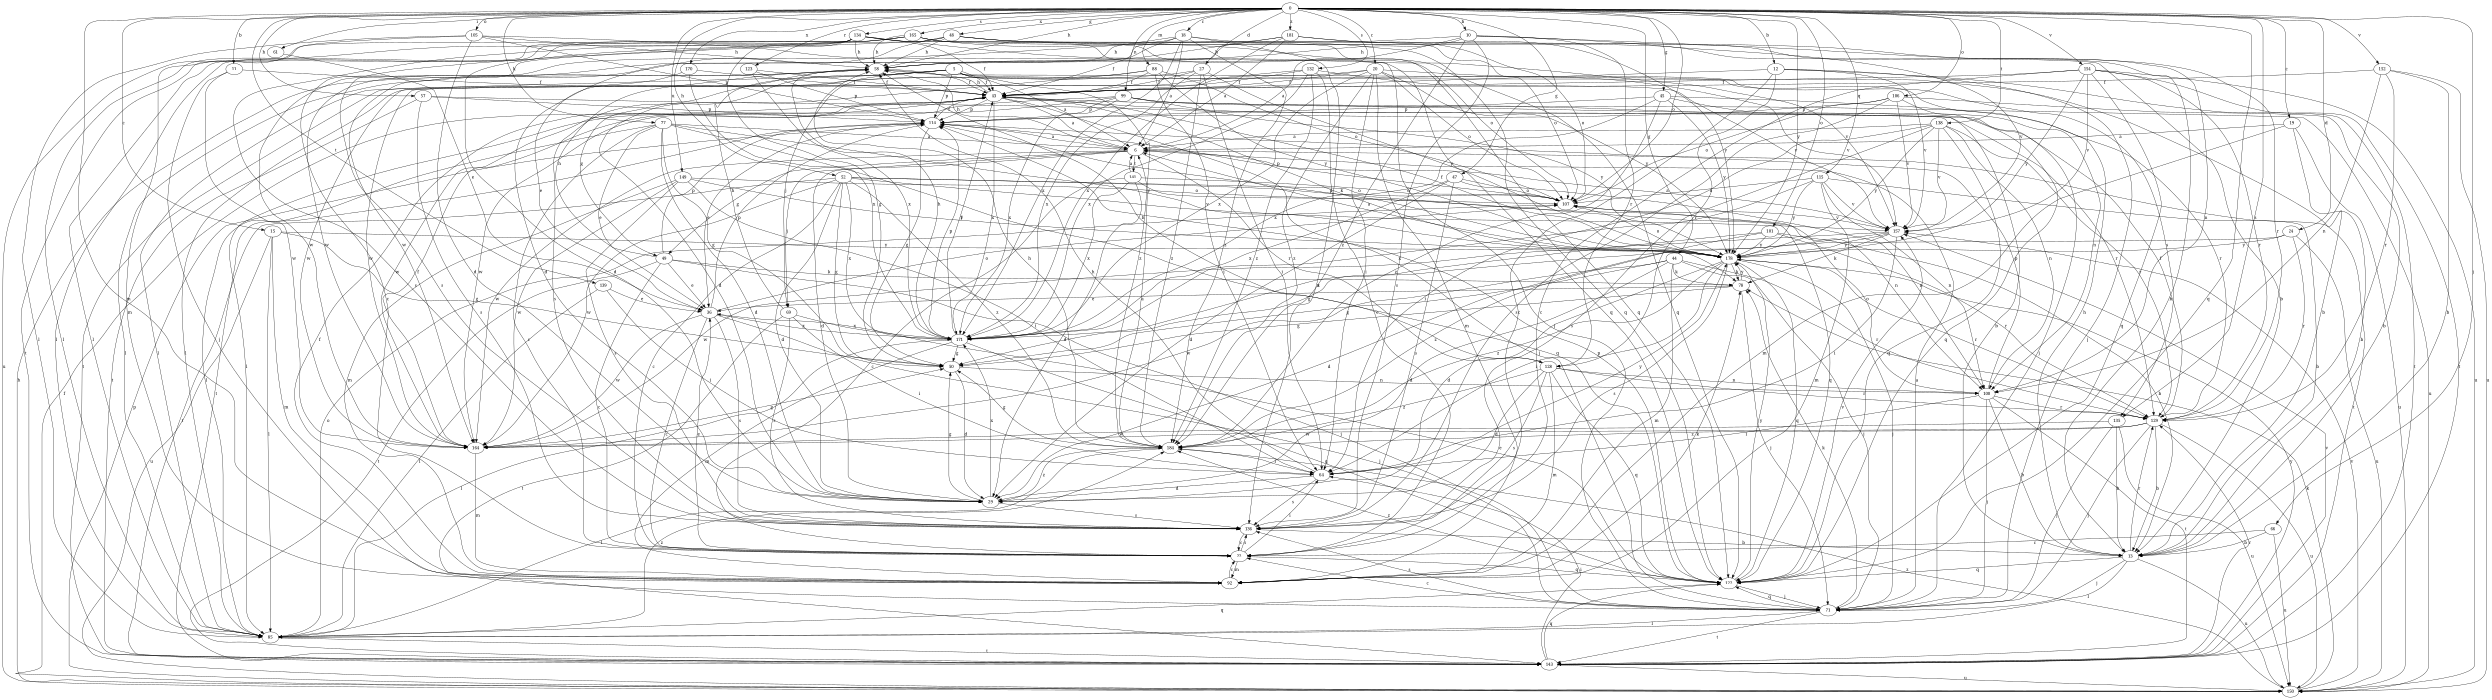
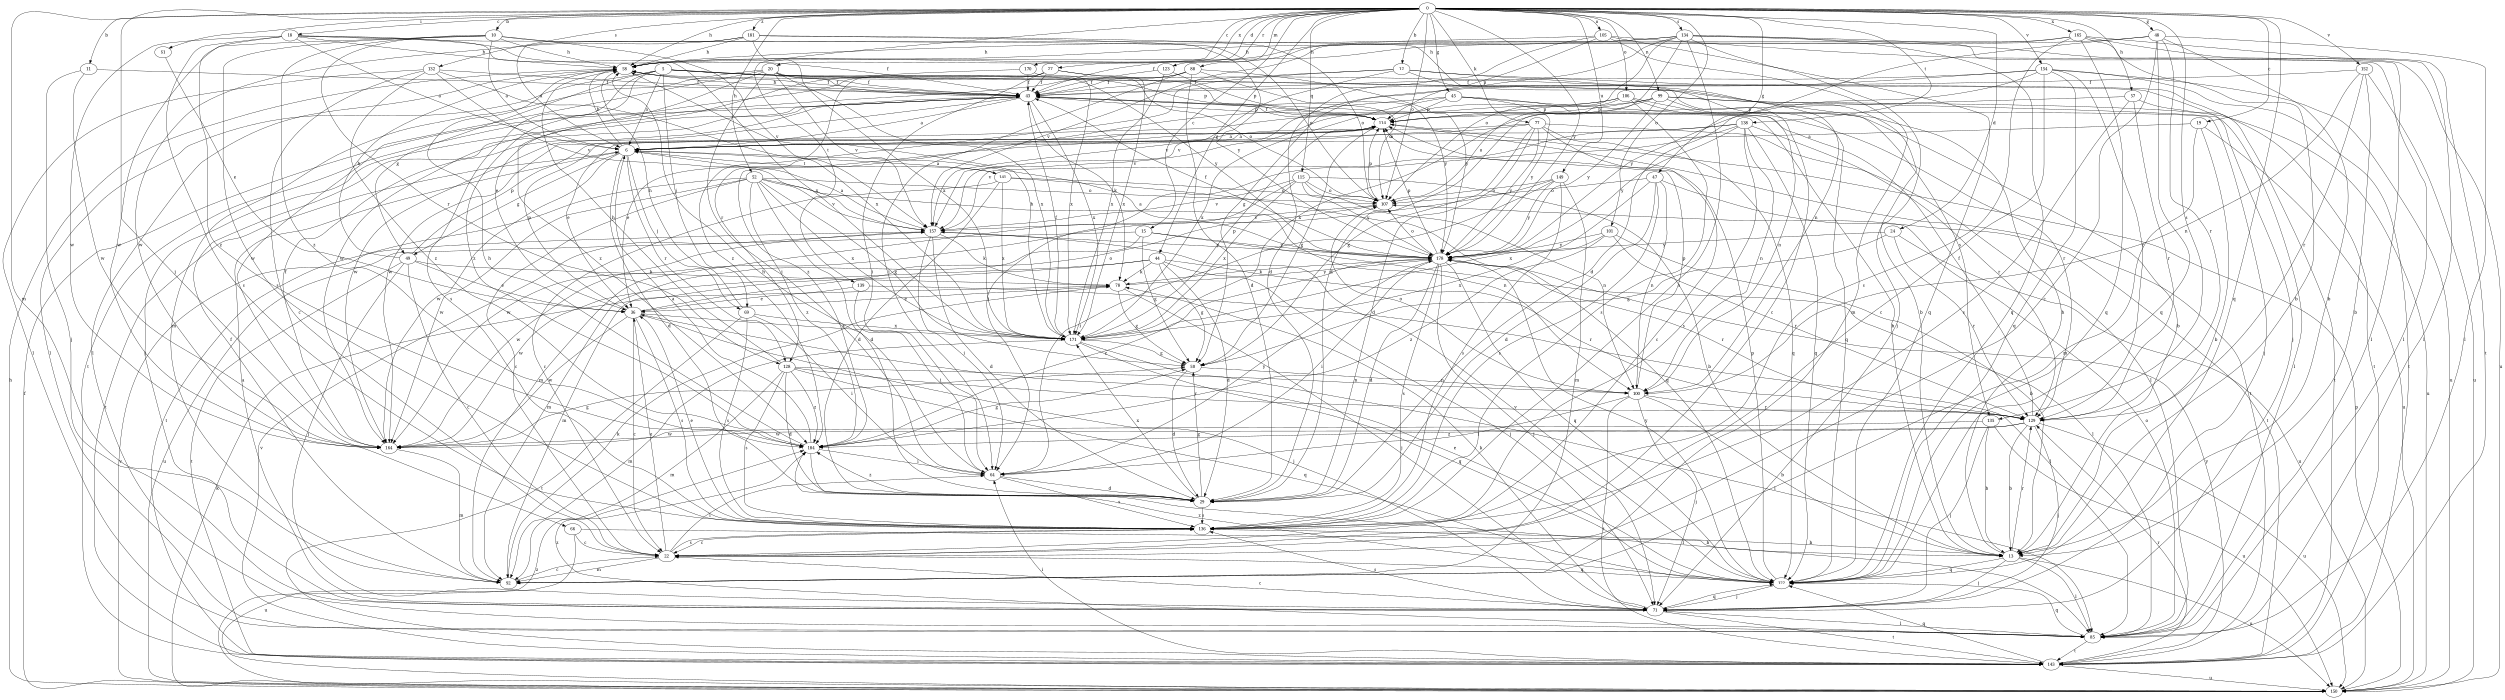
edge "47" -> "143": added, label "t"
edge "136" -> "36": added, label "e"
